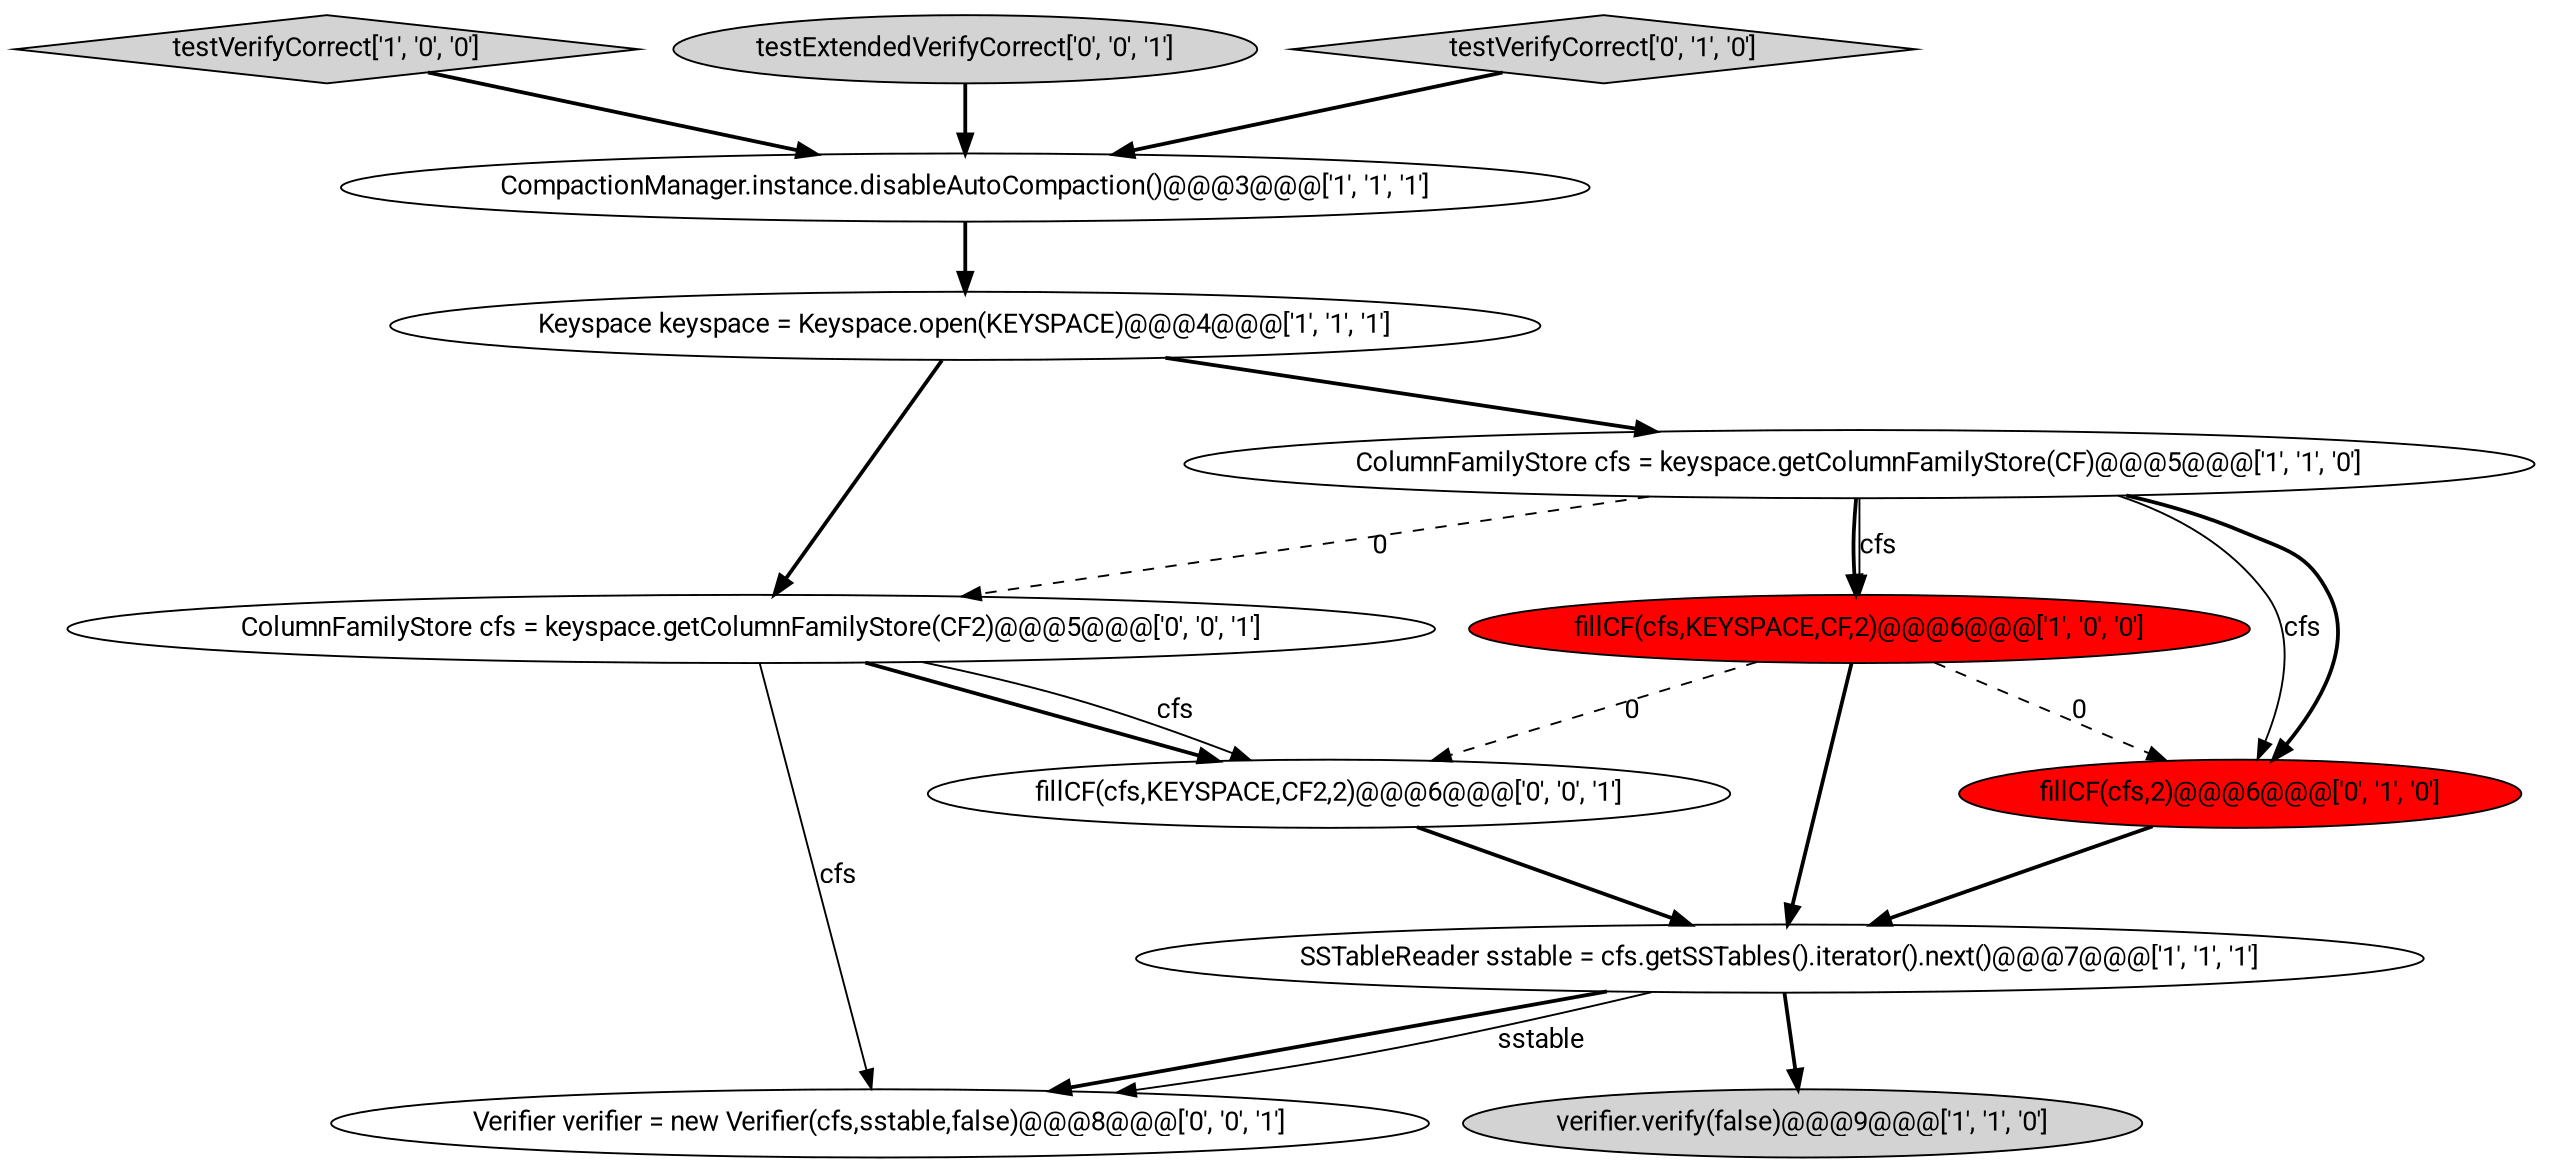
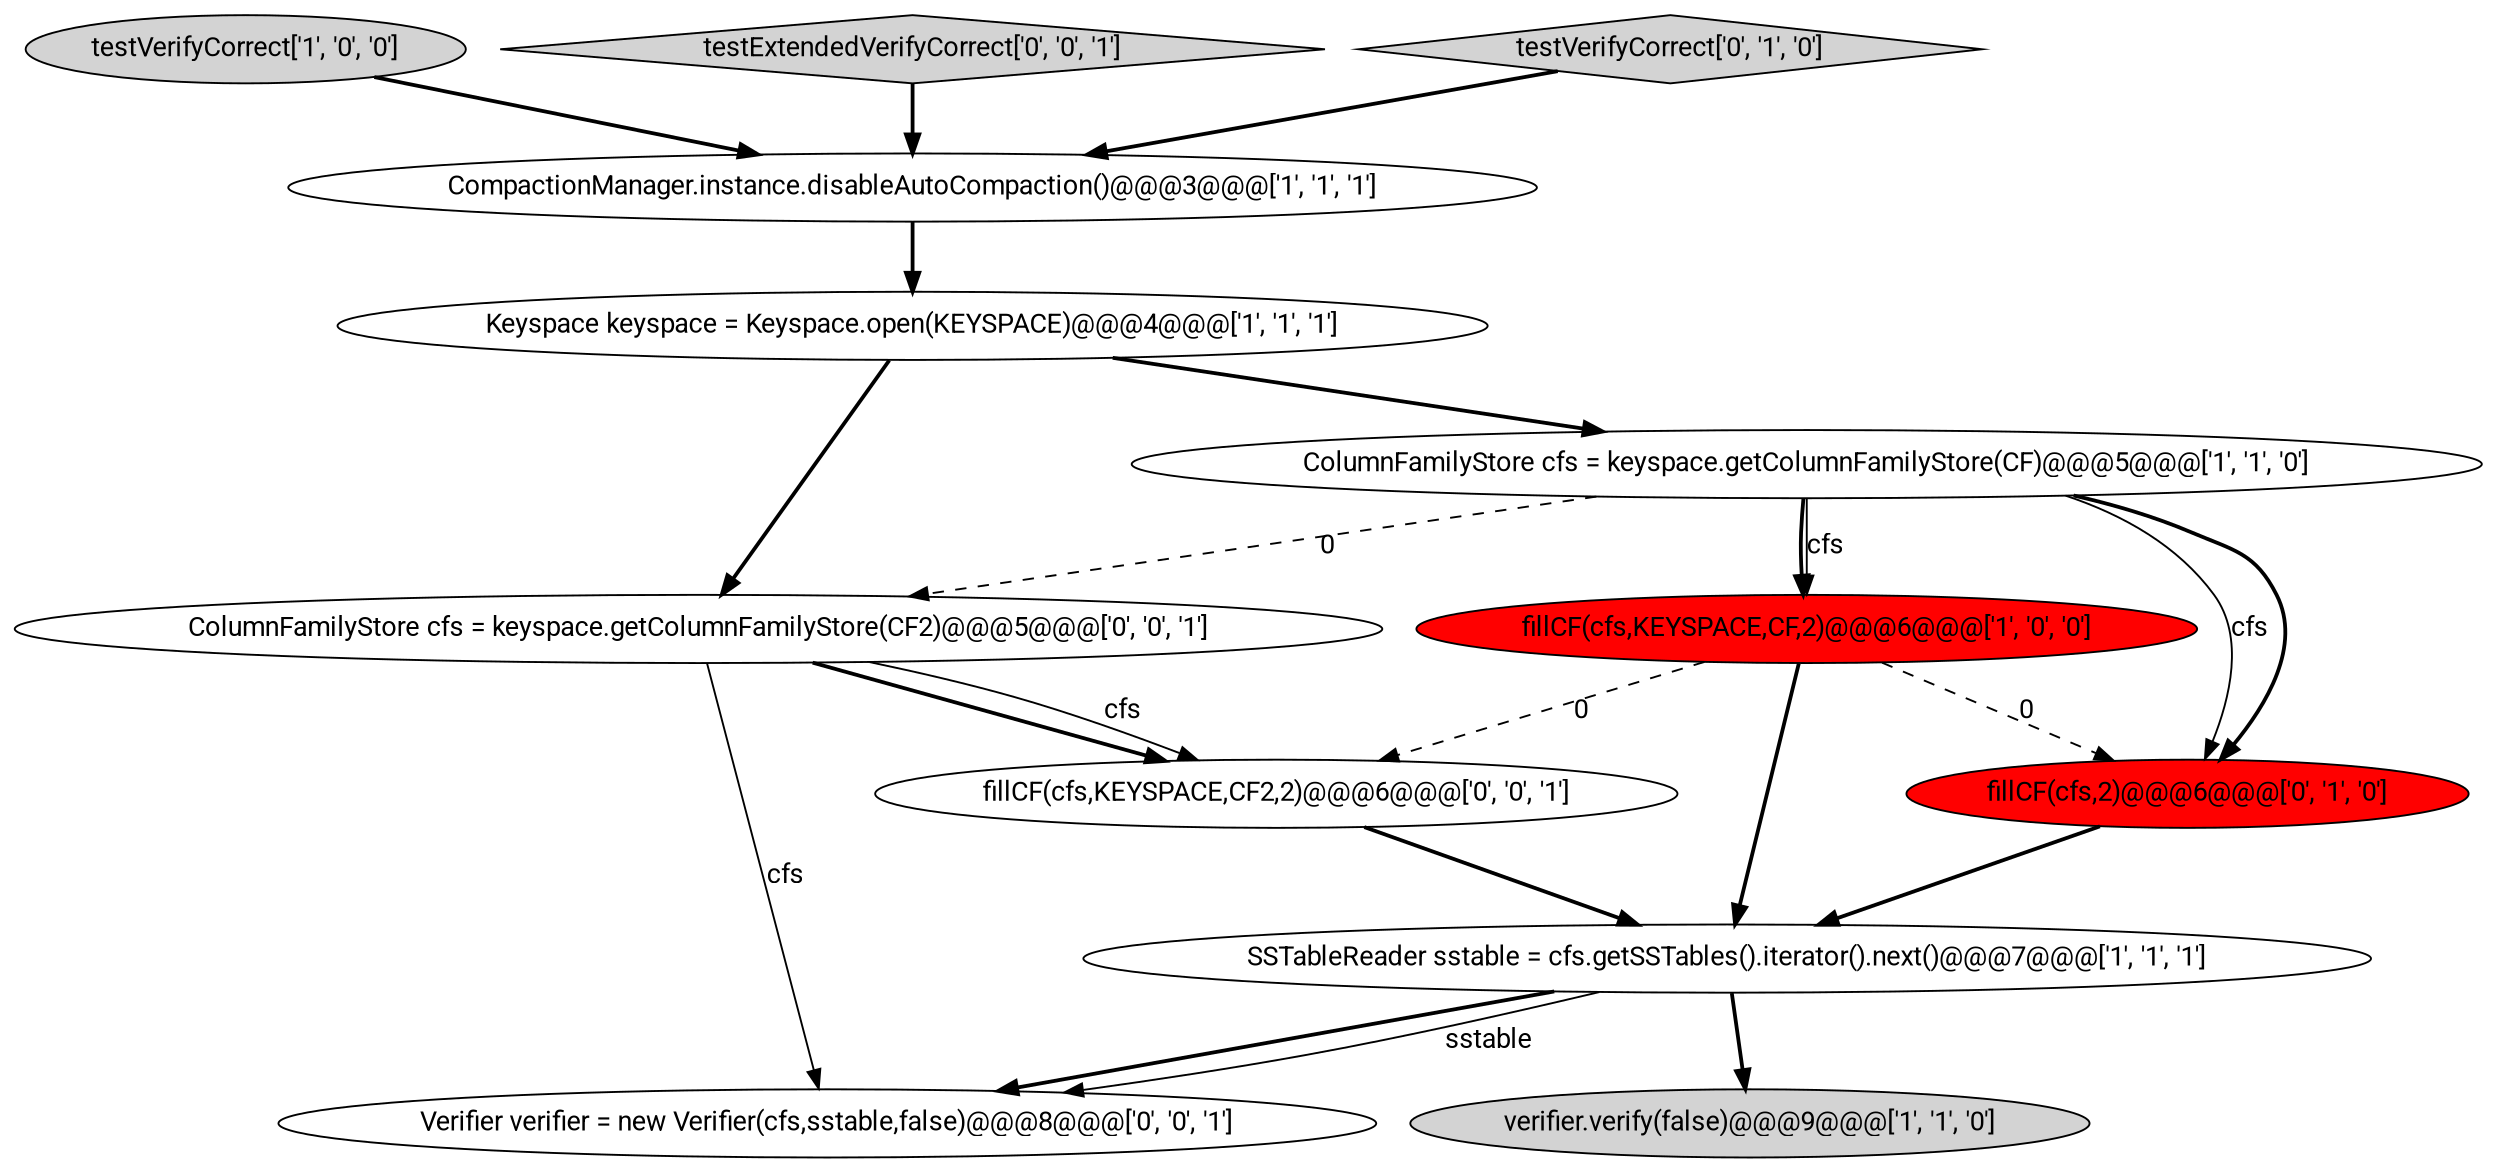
node "testVerifyCorrect['1', '0', '0']": shape diamond -> ellipse
node "testExtendedVerifyCorrect['0', '0', '1']": shape ellipse -> diamond
